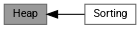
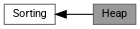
edge "Sorting" -> "Heap": reversed
